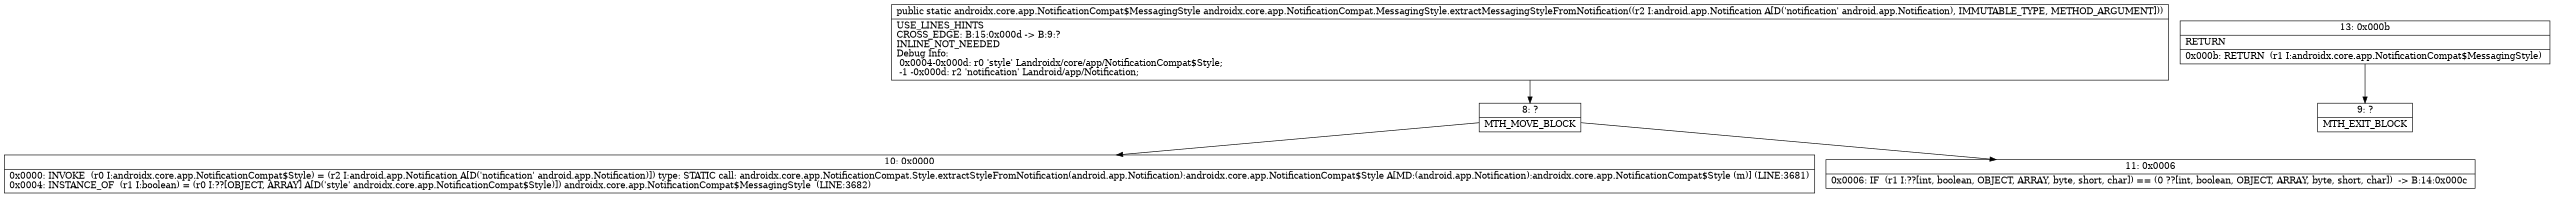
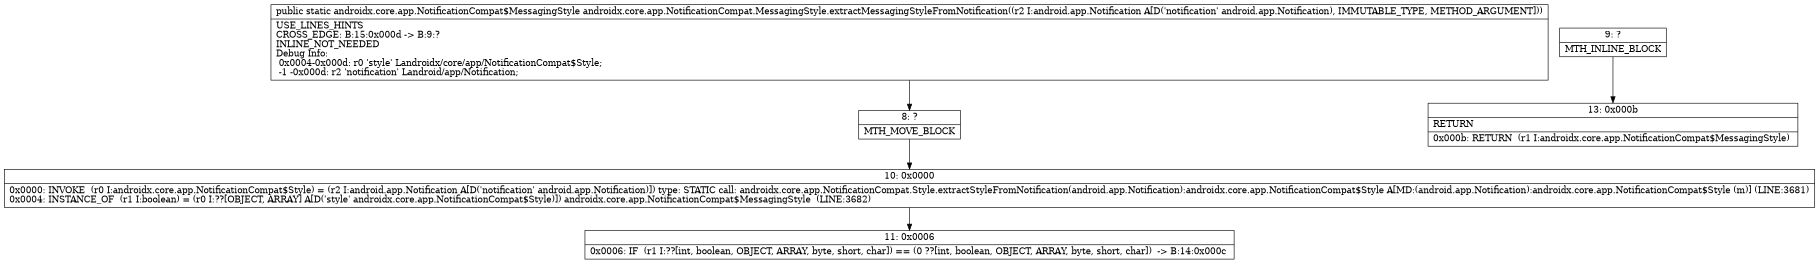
edge "13: 0x000b" -> "9: ?": reversed
node "9: ?": text "MTH_EXIT_BLOCK" -> "MTH_INLINE_BLOCK"
edge "8: ?" -> "11: 0x0006": now "10: 0x0000" -> "11: 0x0006"
